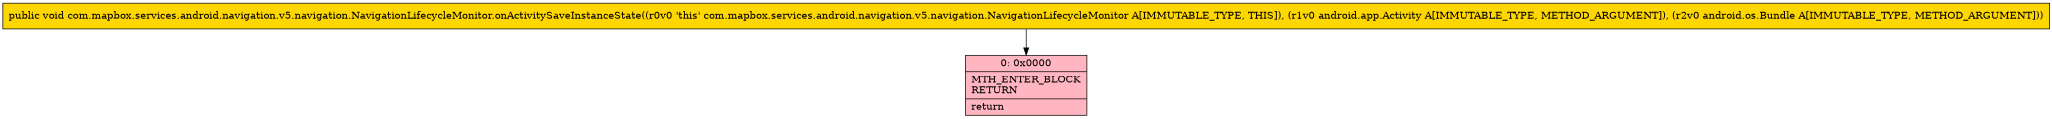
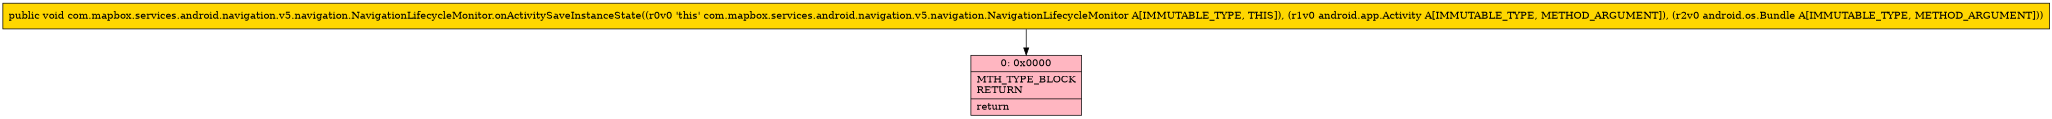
node "0: 0x0000": text "MTH_ENTER_BLOCK" -> "MTH_TYPE_BLOCK"
